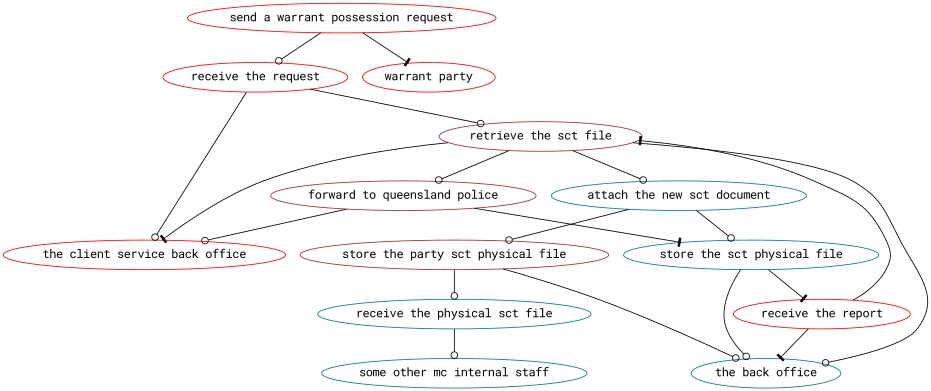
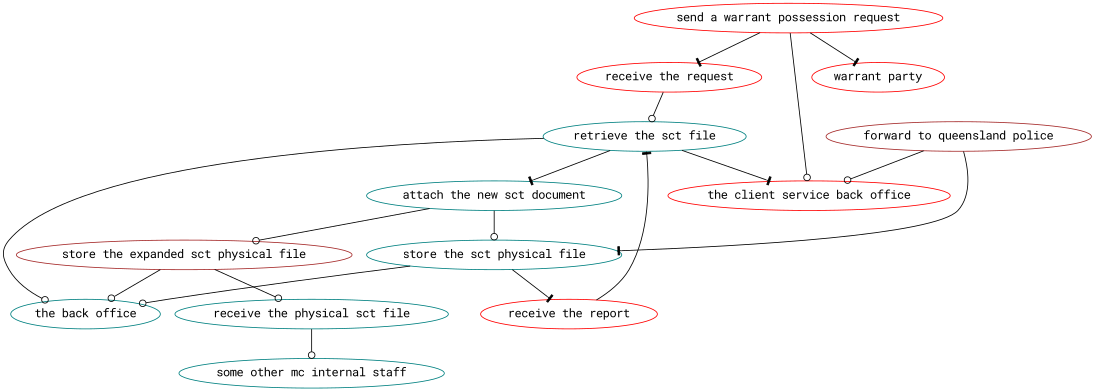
edge "send a warrant possession request" -> "receive the request": arrowhead odot -> tee
node "retrieve the sct file": color brown -> teal
edge "receive the request" -> "the client service back office": now "send a warrant possession request" -> "the client service back office"
edge "retrieve the sct file" -> "forward to queensland police": removed
edge "retrieve the sct file" -> "attach the new sct document": arrowhead odot -> tee
node "store the party sct physical file": label "store the party sct physical file" -> "store the expanded sct physical file"
edge "receive the report" -> "the back office": removed
